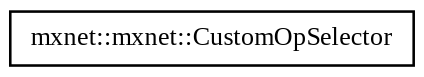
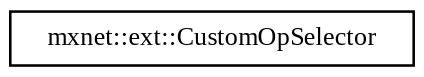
node "mxnet::mxnet::CustomOpSelector": label "mxnet::mxnet::CustomOpSelector" -> "mxnet::ext::CustomOpSelector"
